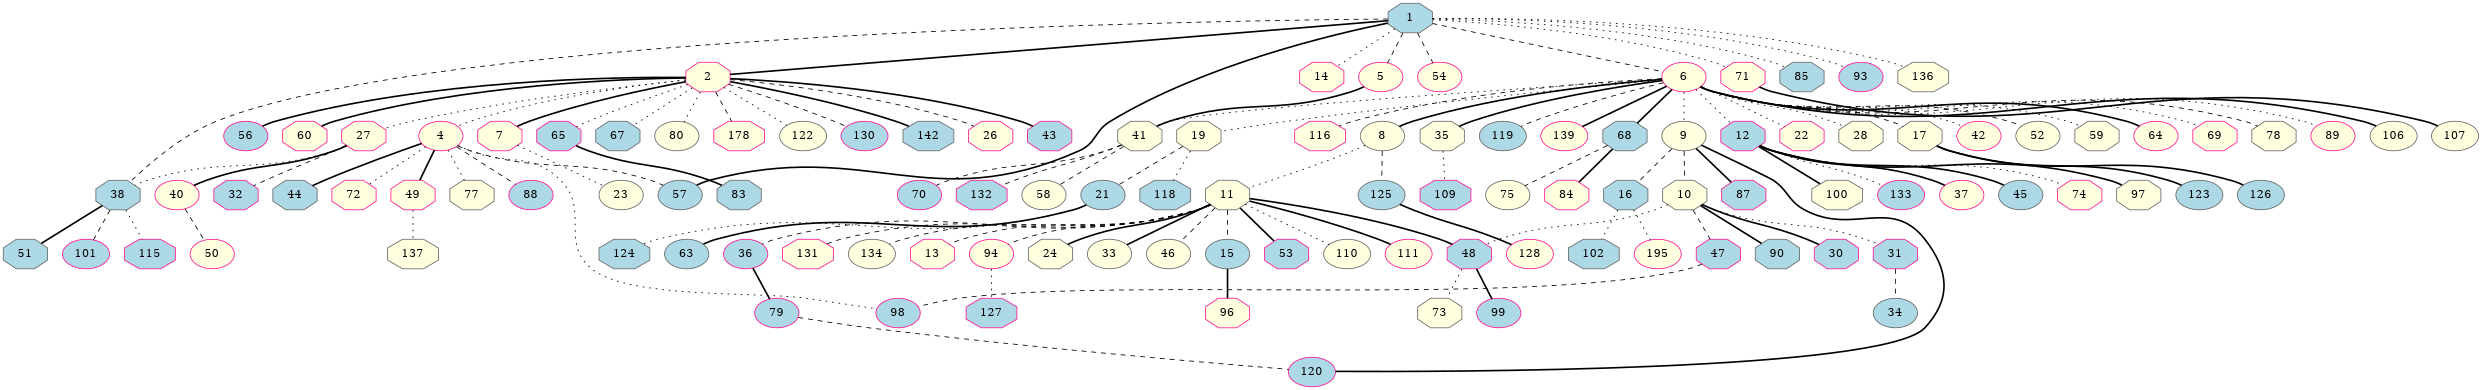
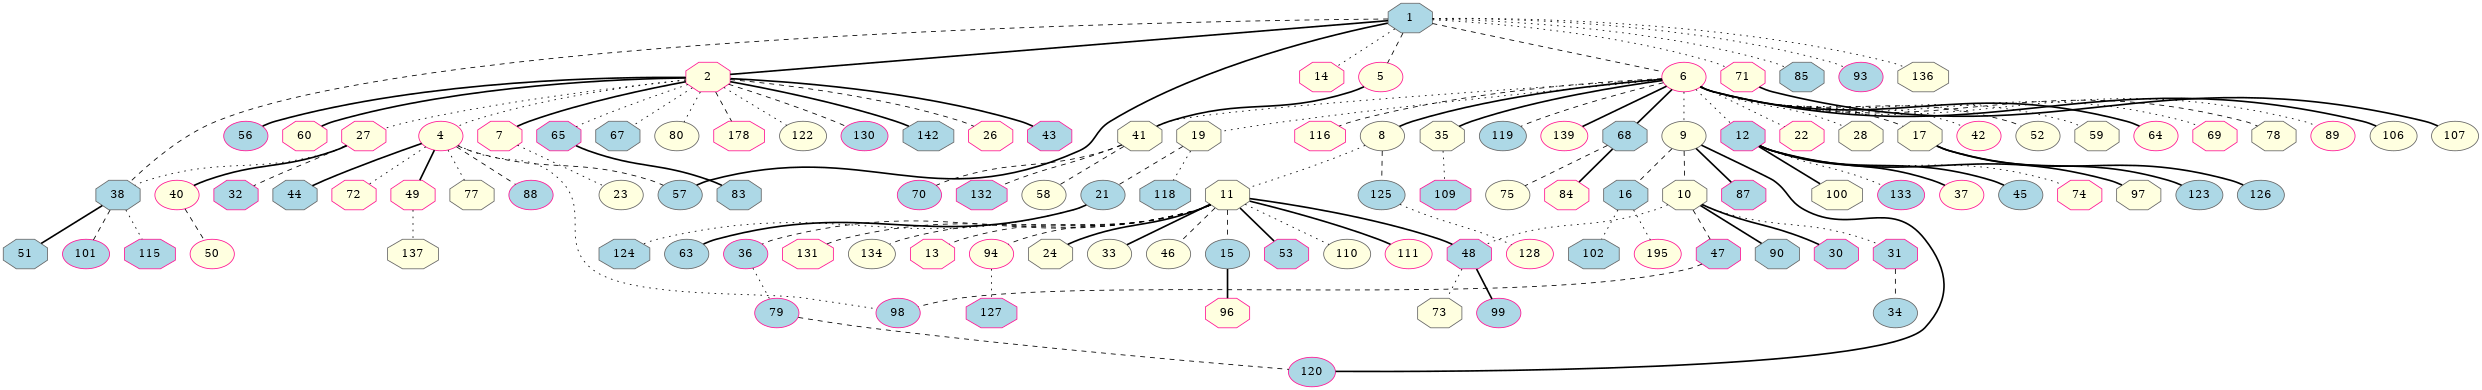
node "54": removed
edge "125" -- "128": style bold -> dotted
edge "36" -- "79": style bold -> dotted
